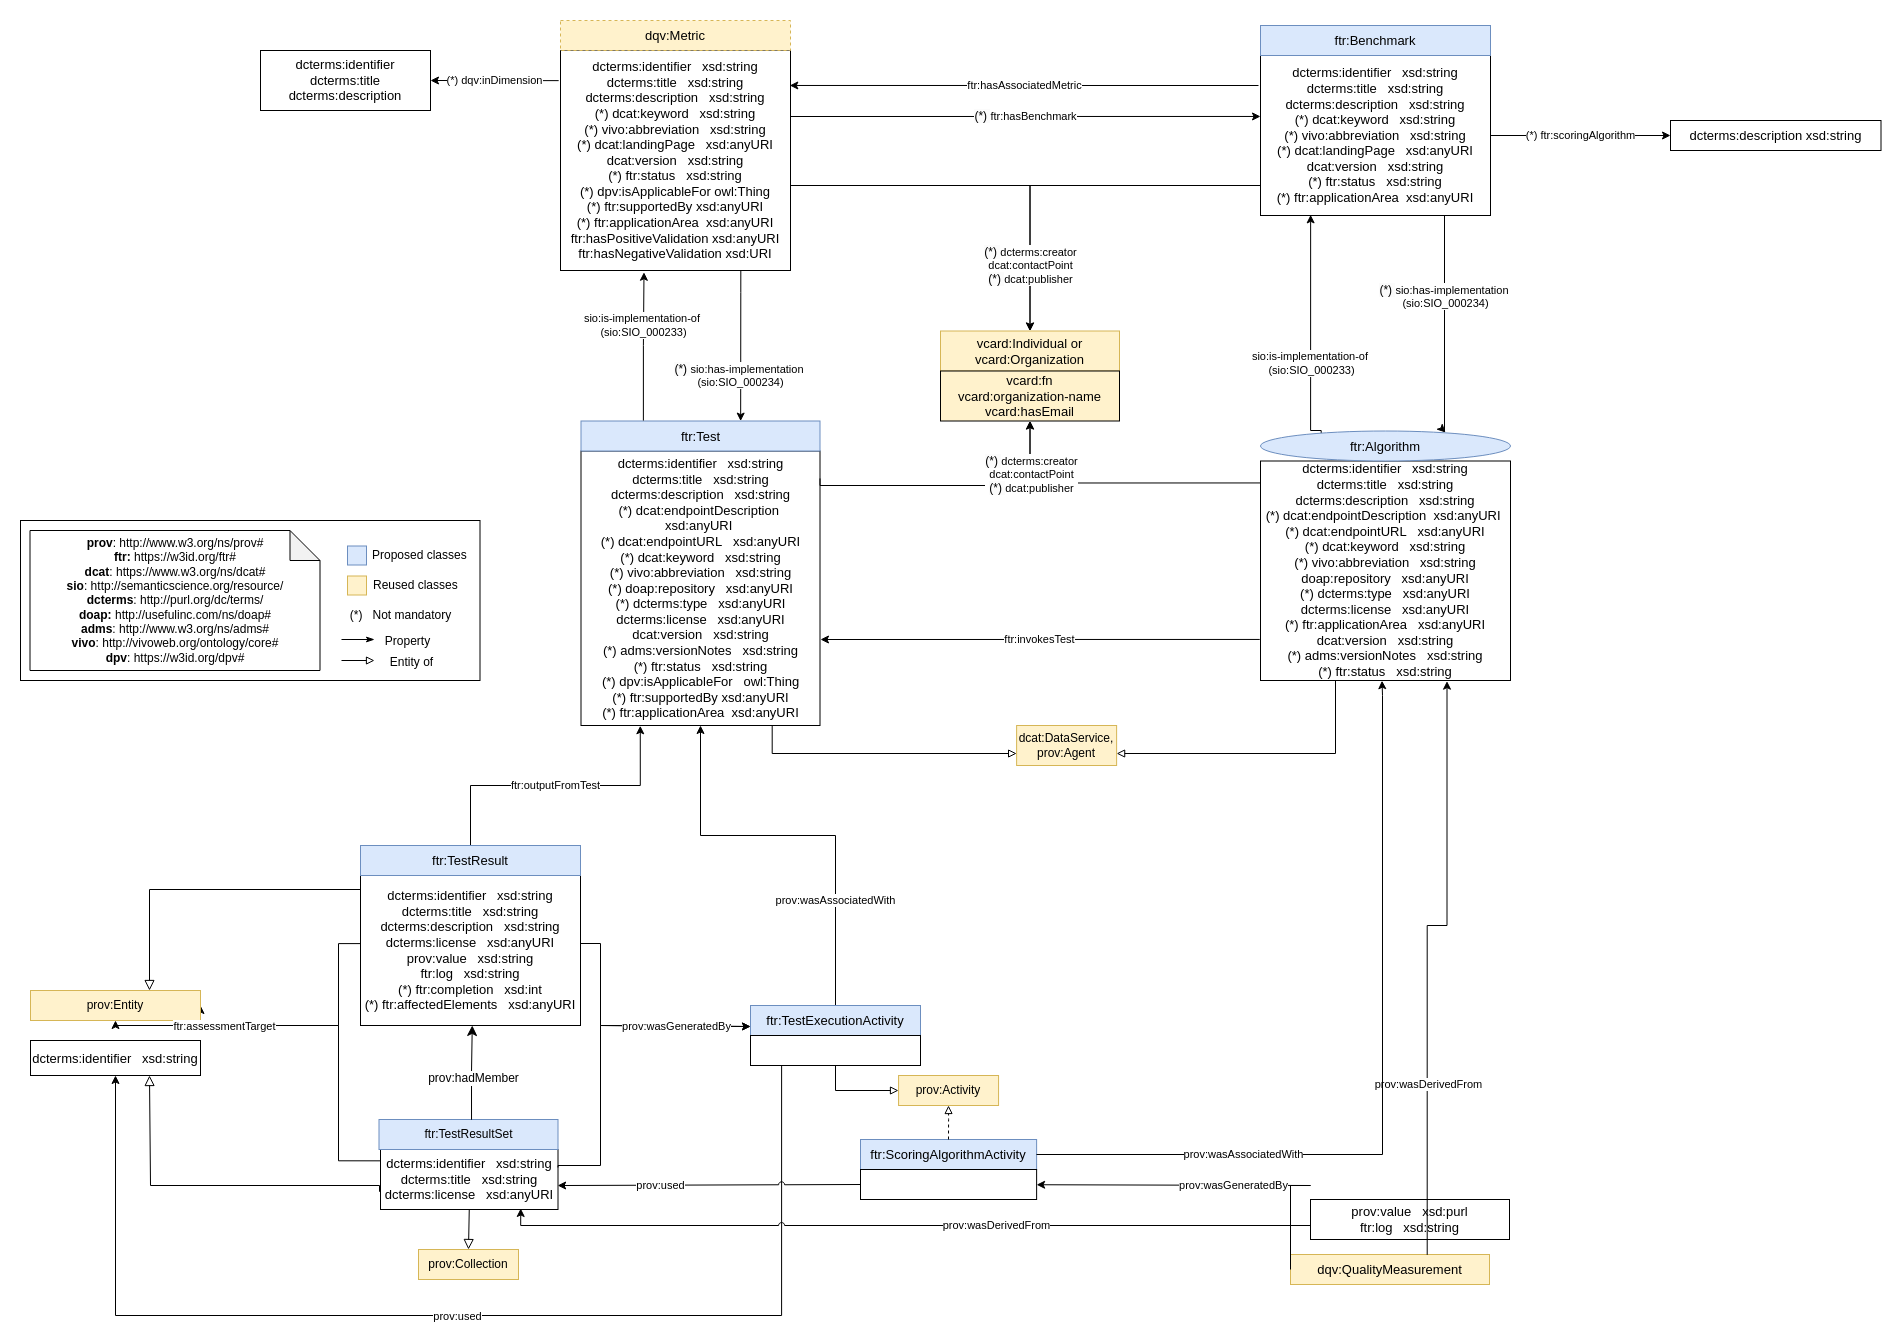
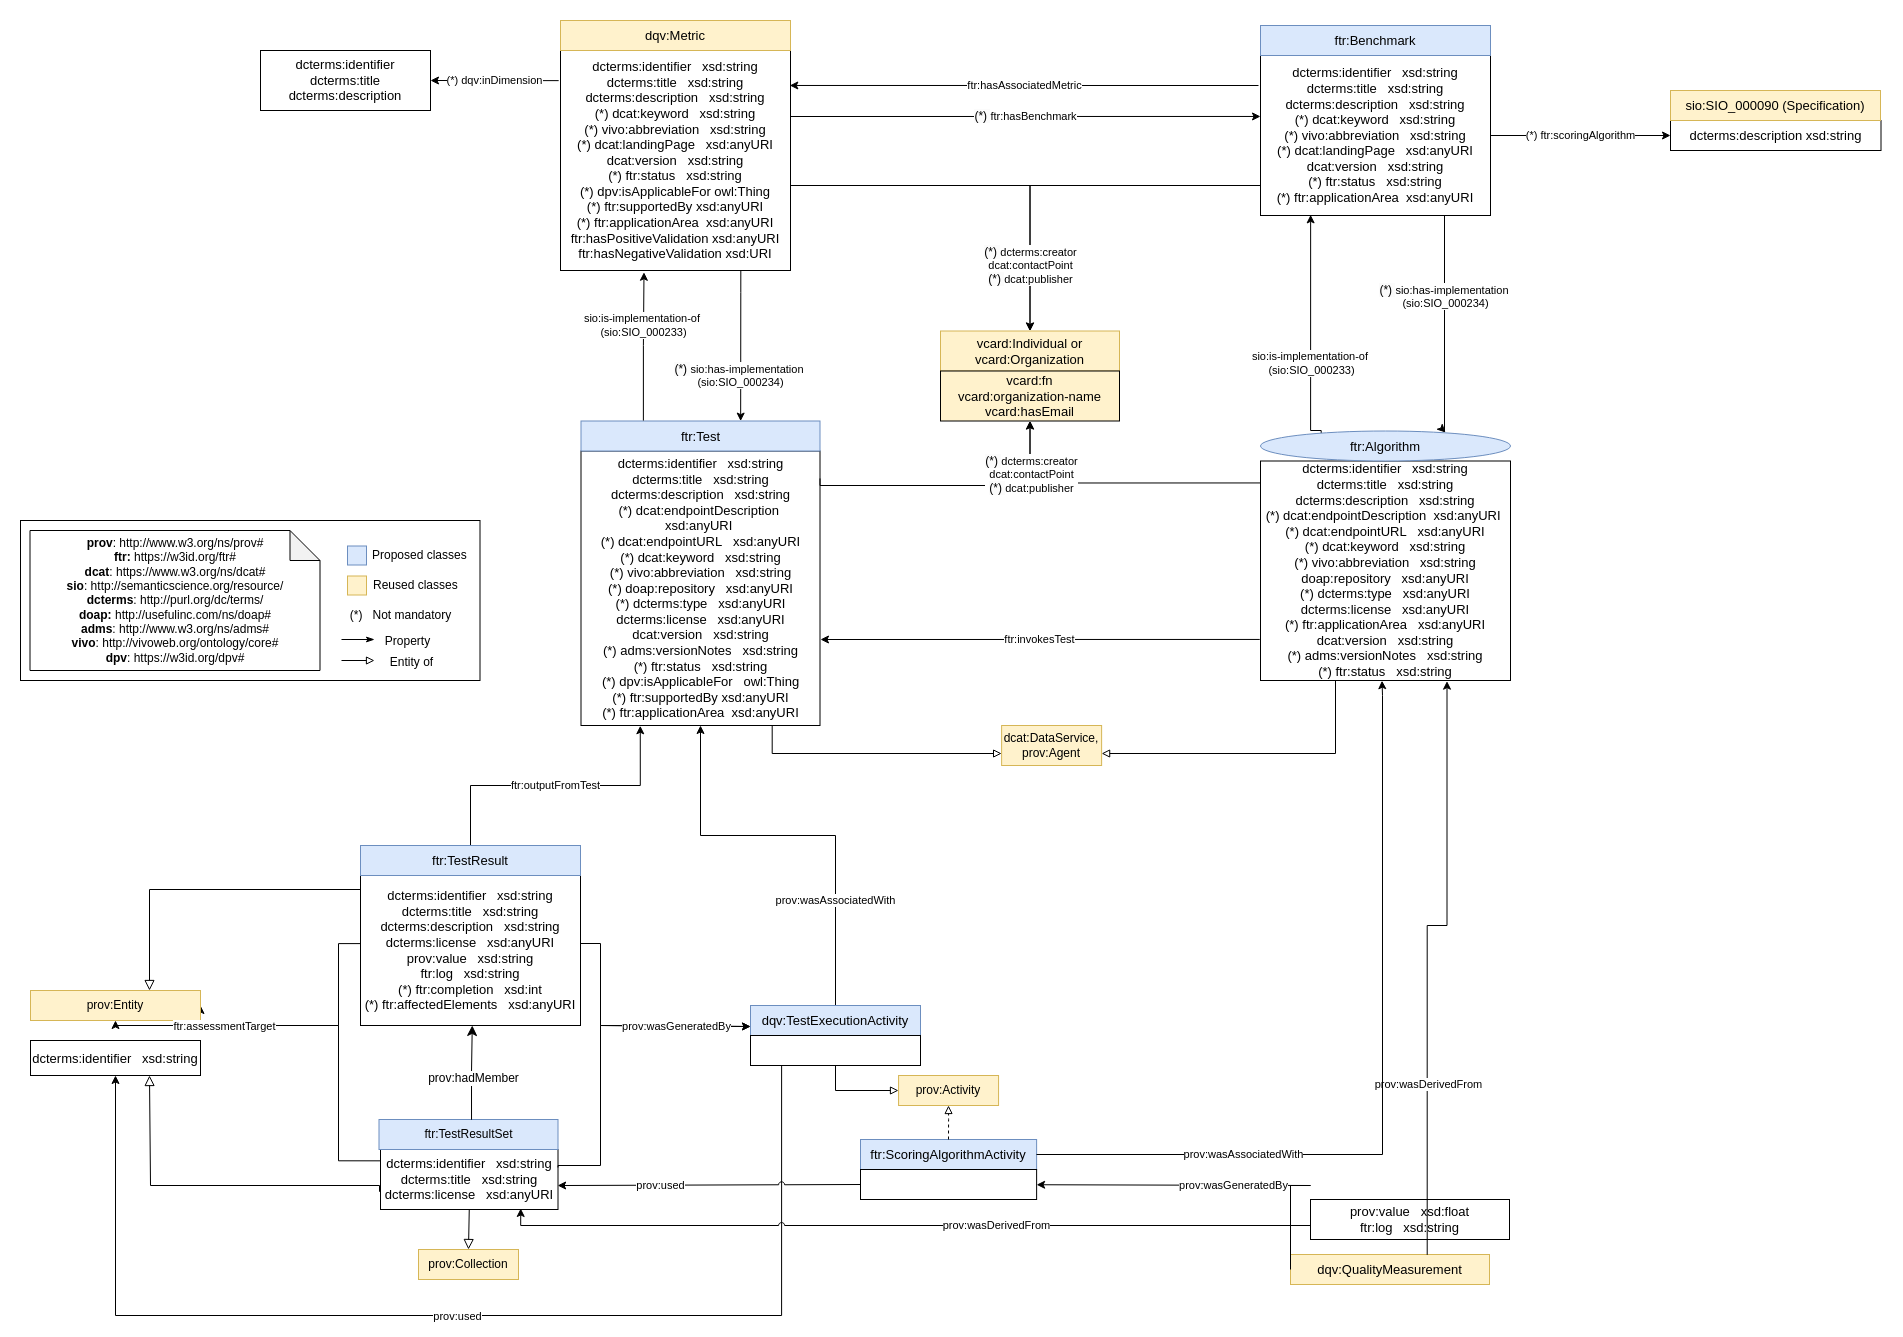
node "dqv:Metric": style dashed -> solid
node "sio:SIO_000090 (Specification)": added
node "dcat:DataService, prov:Agent": moved (1067, 746) -> (1052, 746)
node "ftr:TestExecutionActivity": label "ftr:TestExecutionActivity" -> "dqv:TestExecutionActivity"
node "prov:value xsd:purlftr:log xsd:string": label "prov:value xsd:purlftr:log xsd:string" -> "prov:value xsd:floatftr:log xsd:string"
